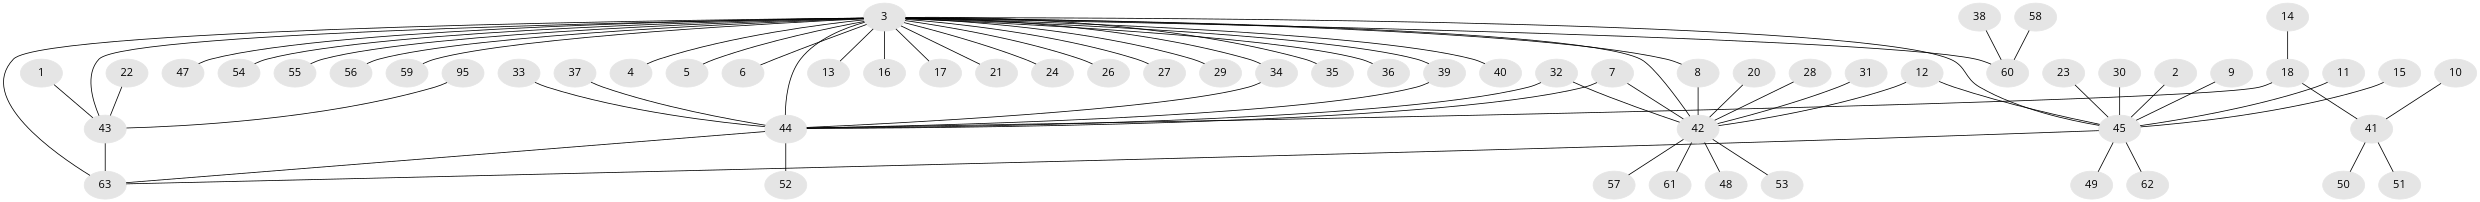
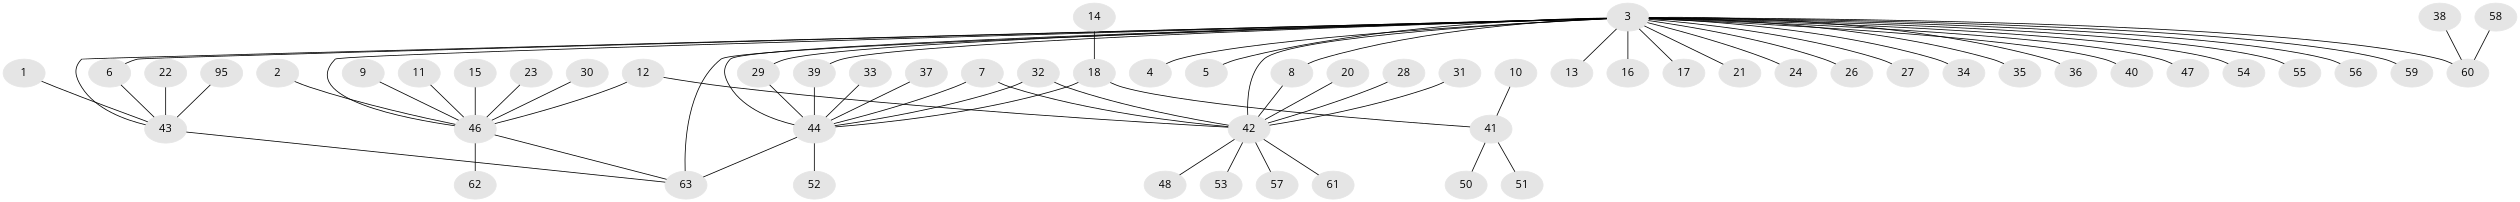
edge "6" -- "43": added
edge "34" -- "44": now "29" -- "44"
node "45": label "45" -> "46"
node "49": removed
